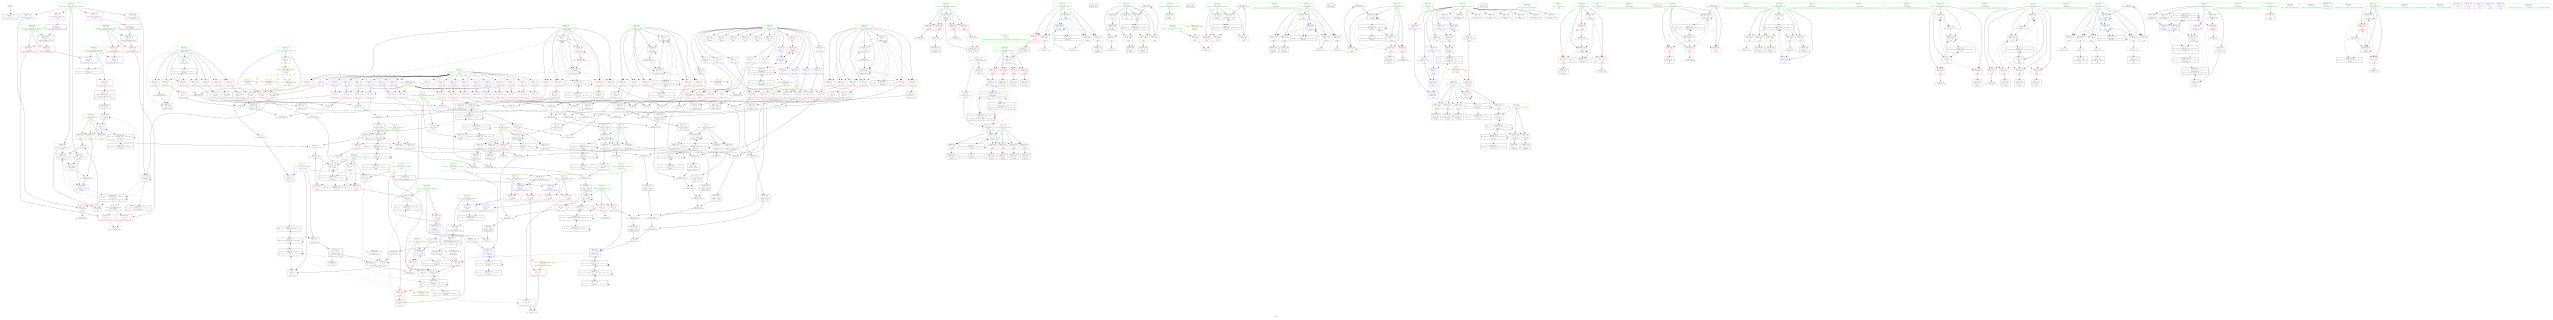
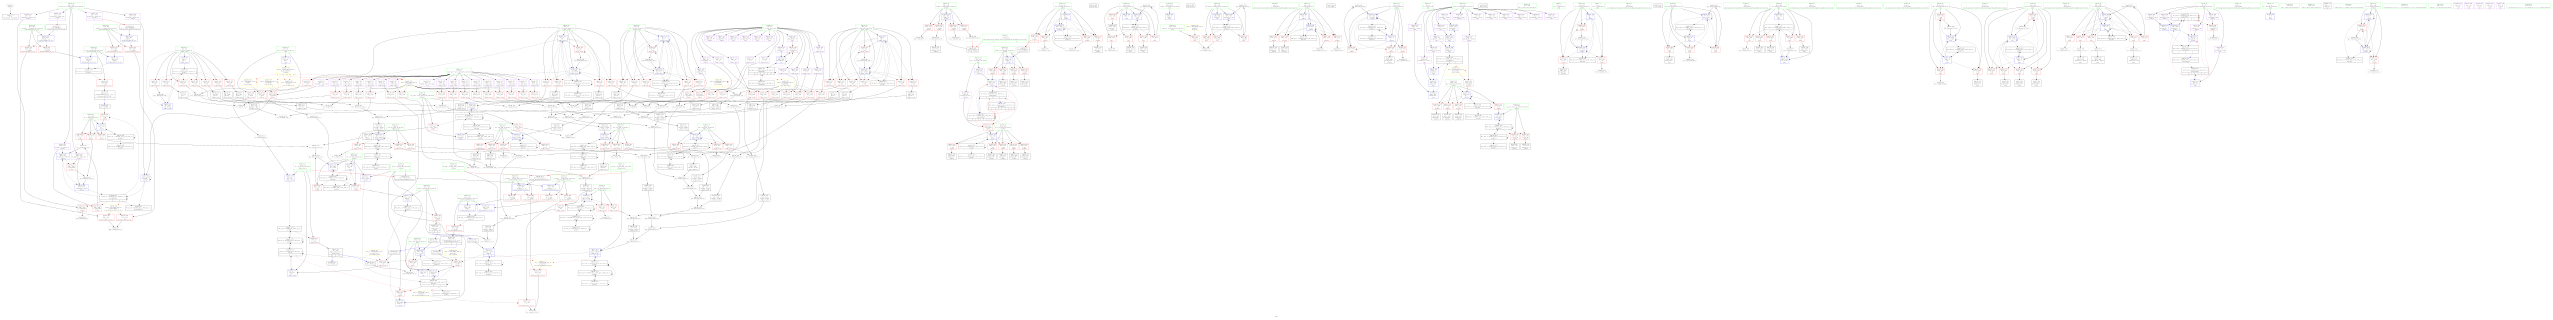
node "NodeID: 583": removed
